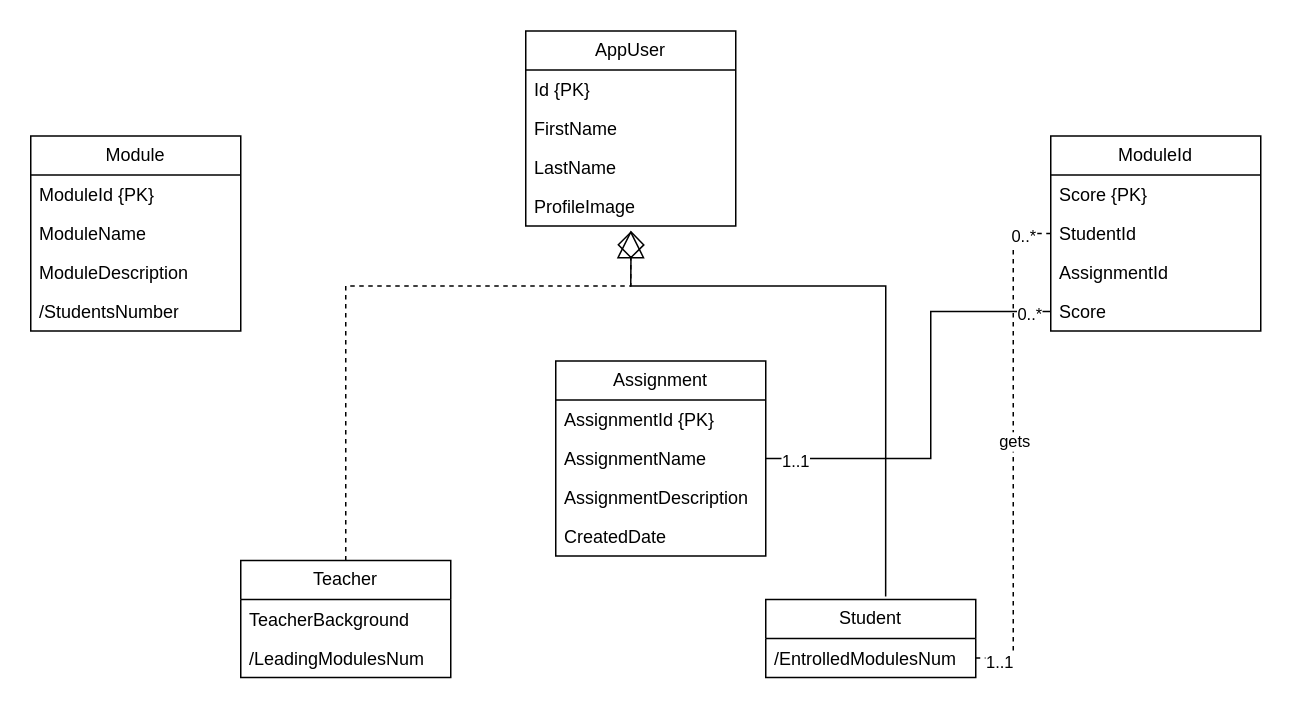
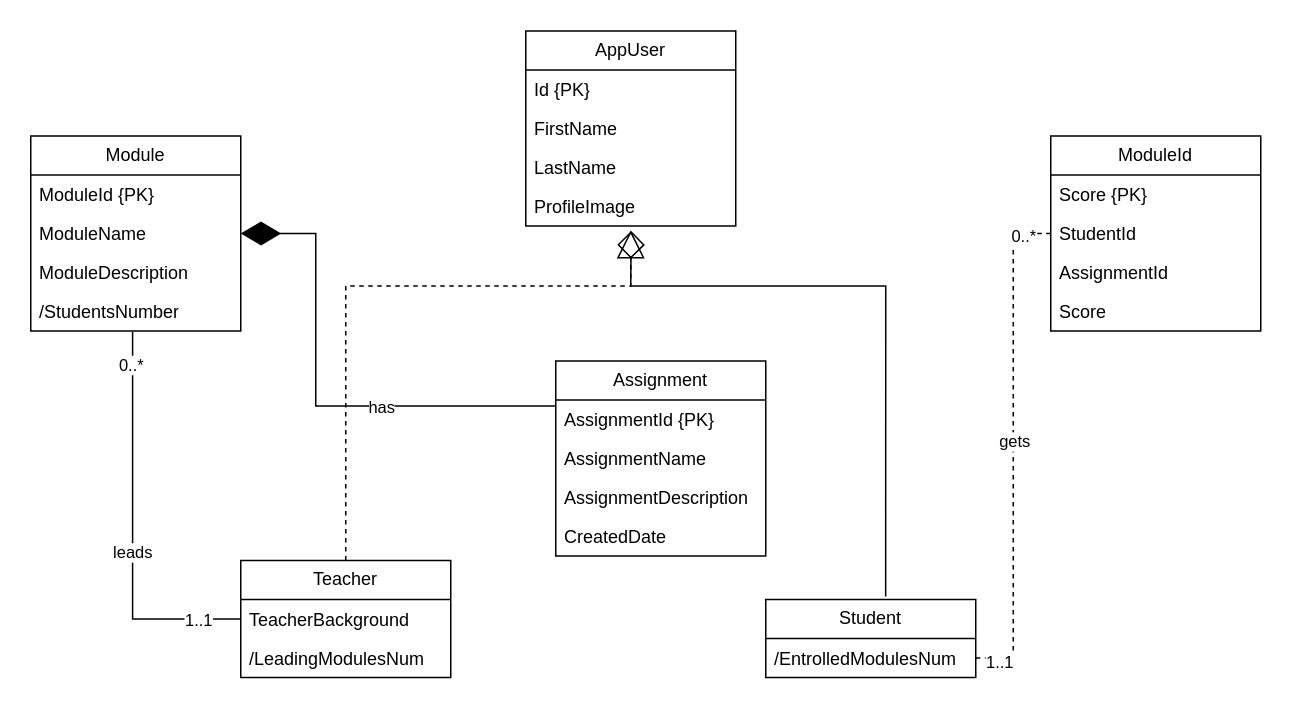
edge "Score" -- "AssignmentName": removed, labels "0..*", "1..1"
edge "AssignmentId {PK}" -> "ModuleName": added, label "has"
edge "/StudentsNumber" -- "TeacherBackground": added, labels "0..*", "leads", "1..1"
